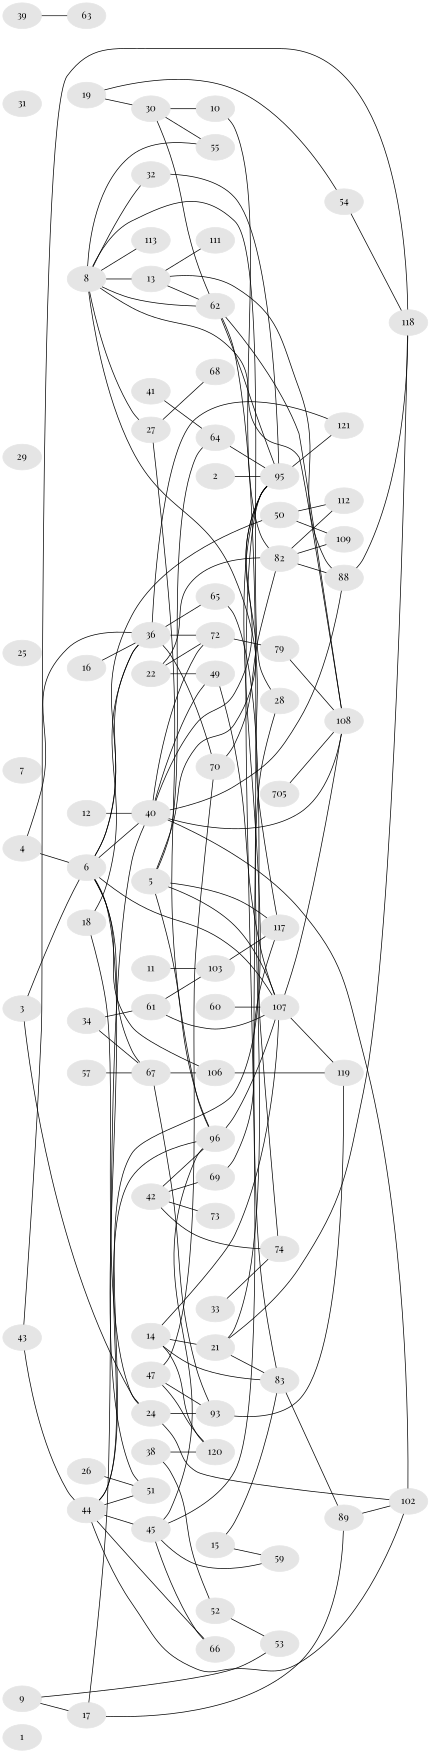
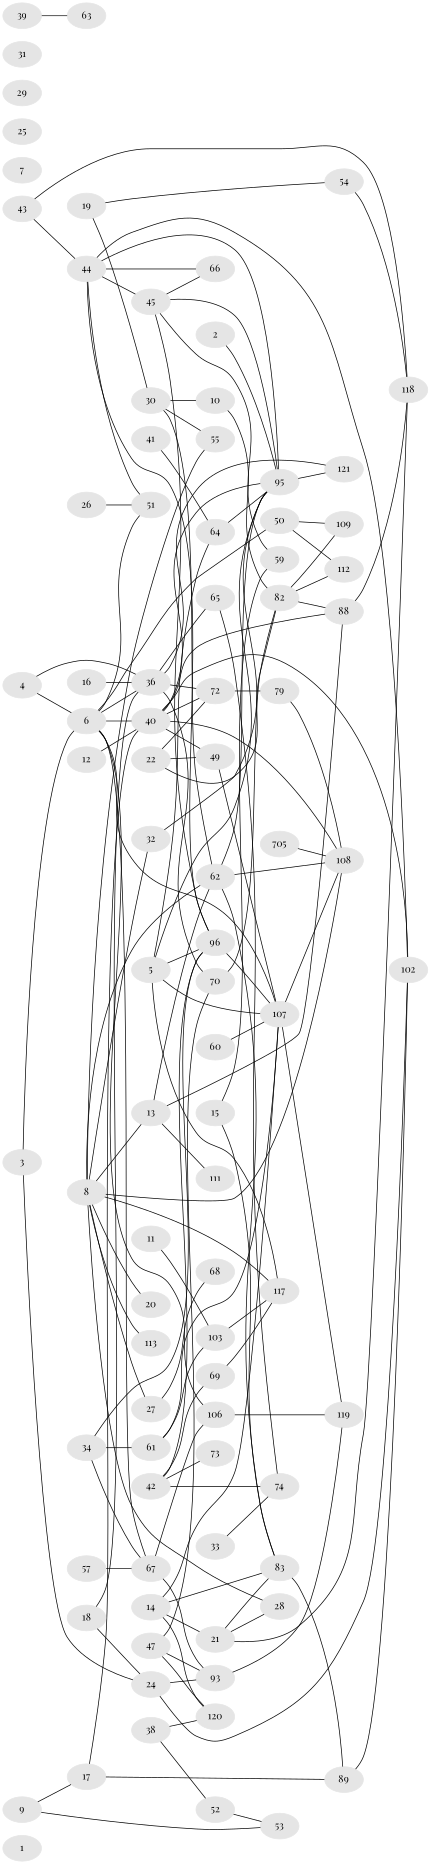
edge "27" -- "96": now "34" -- "96"
node "20": added
